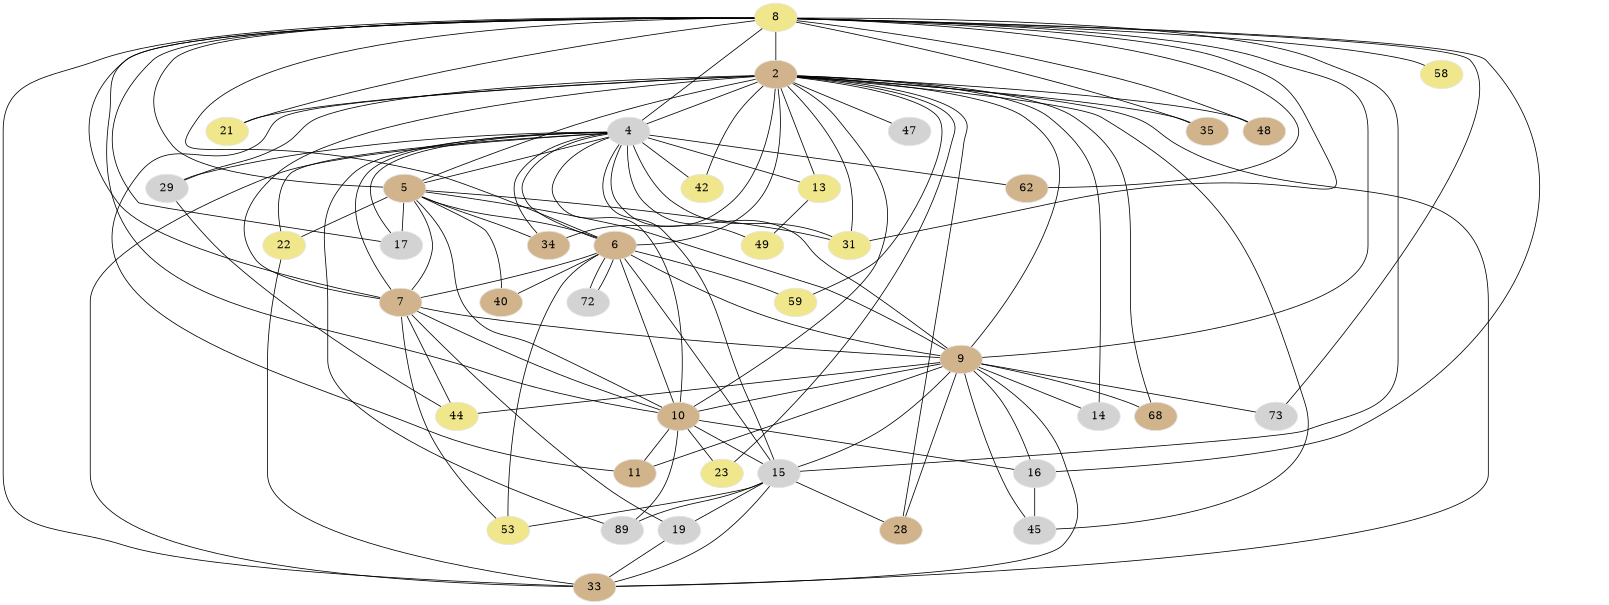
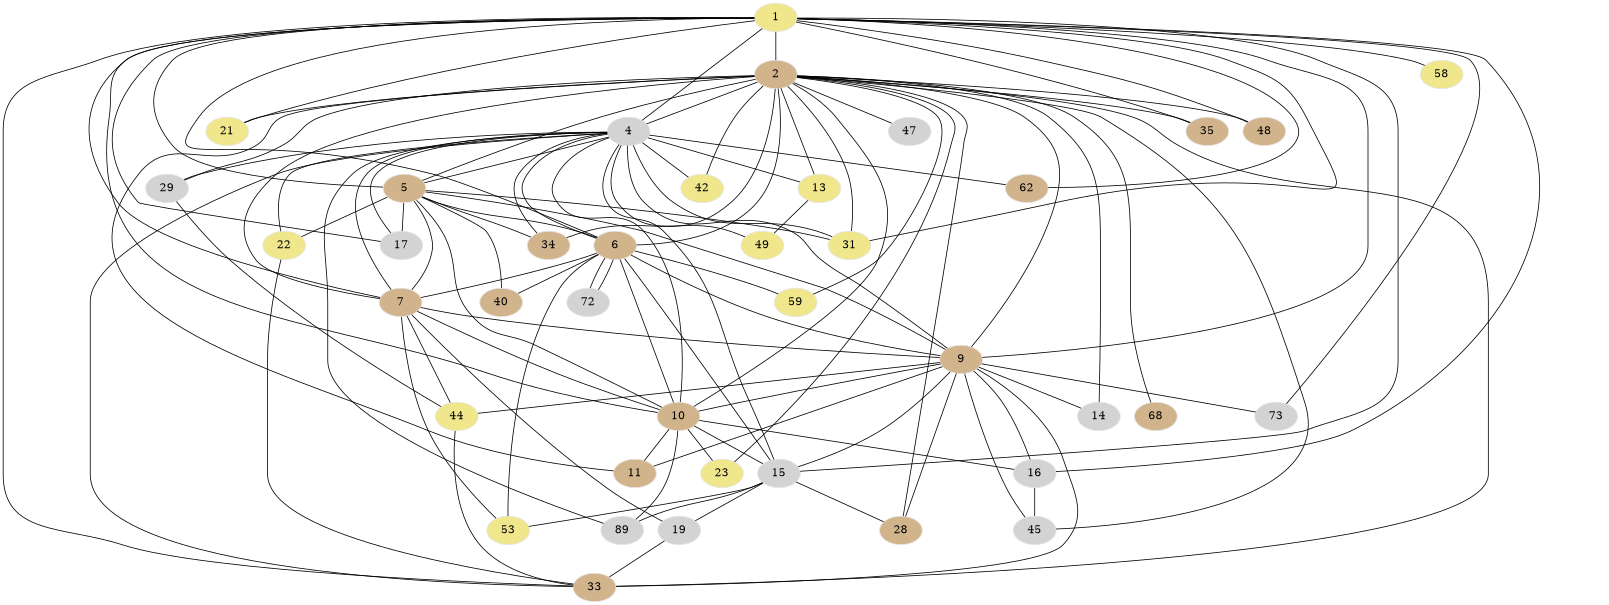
node "8": label "8" -> "1"
edge "9" -- "68": removed
edge "15" -- "33": now "44" -- "33"
